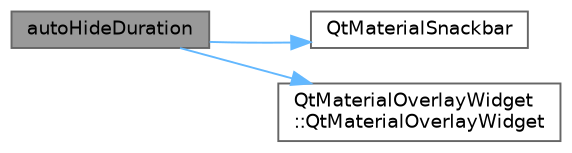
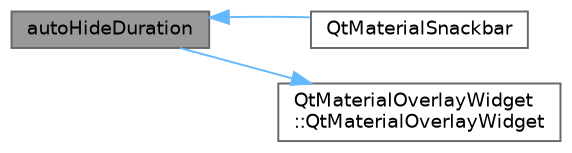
edge "autoHideDuration" -> "QtMaterialSnackbar": reversed
